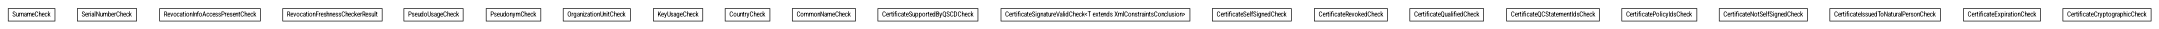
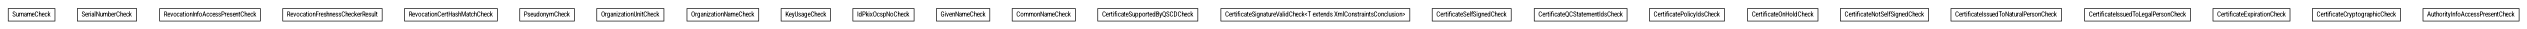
node "PseudoUsageCheck": removed
node "RevocationCertHashMatchCheck": added
node "OrganizationNameCheck": added
node "CountryCheck": removed
node "IdPkixOcspNoCheck": added
node "GivenNameCheck": added
node "CertificateRevokedCheck": removed
node "CertificateQualifiedCheck": removed
node "CertificateOnHoldCheck": added
node "CertificateIssuedToLegalPersonCheck": added
node "AuthorityInfoAccessPresentCheck": added
